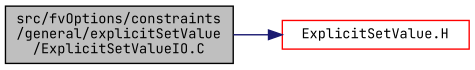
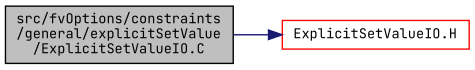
node "ExplicitSetValue.H": label "ExplicitSetValue.H" -> "ExplicitSetValueIO.H"
